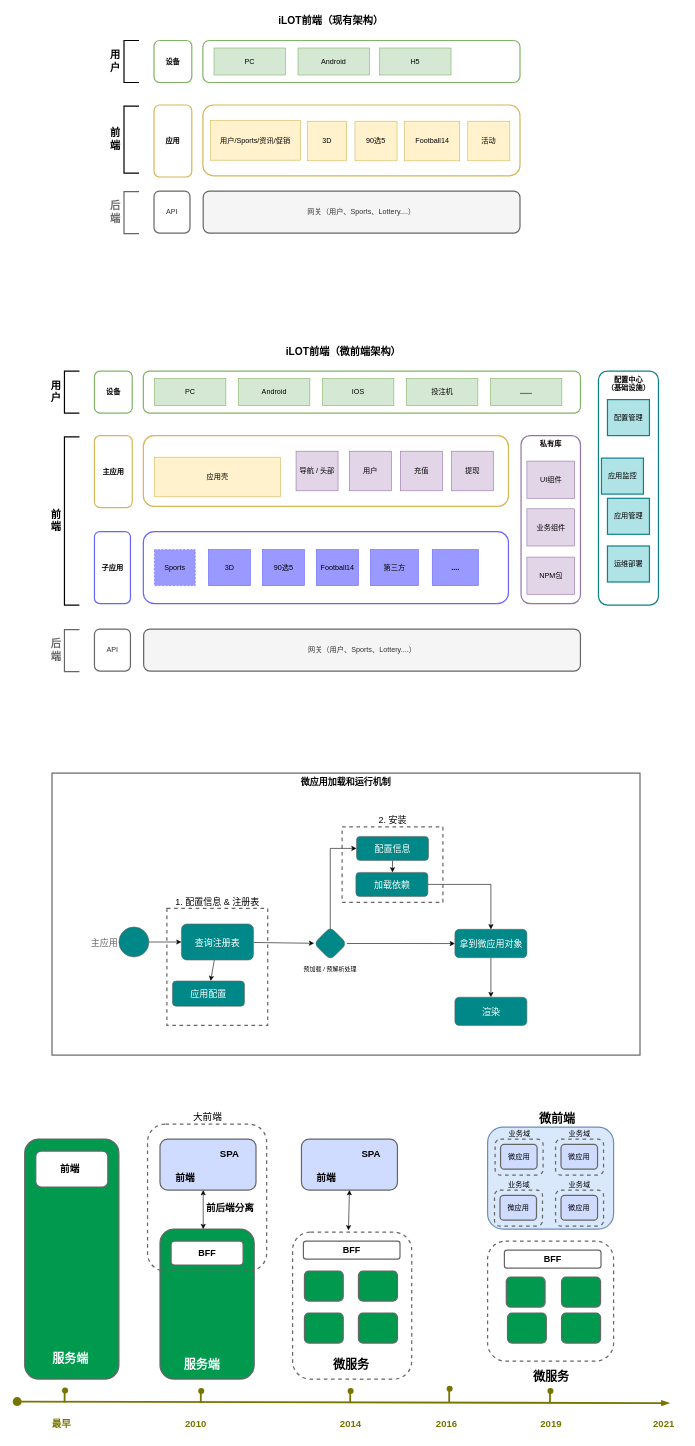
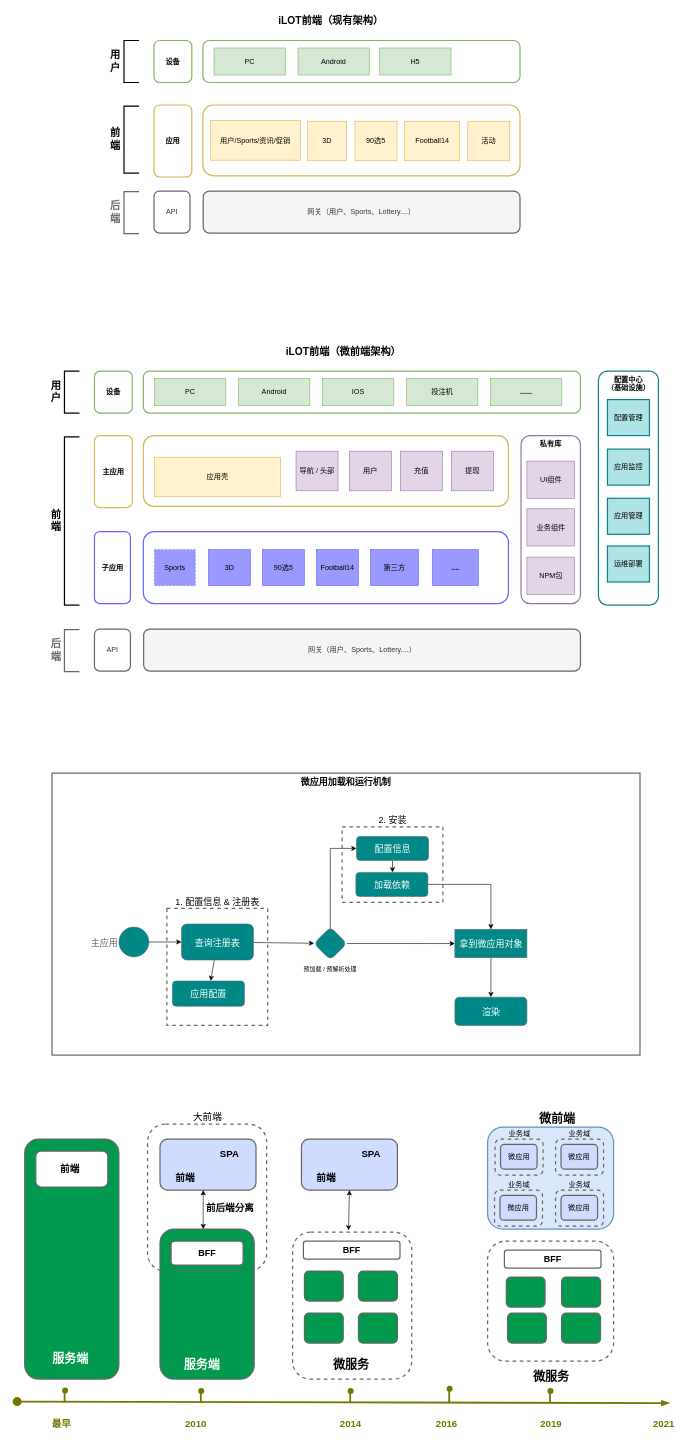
node "应用监控": moved (622, 476) -> (628, 467)
node "拿到微应用对象": shape rounded rectangle -> rectangle
